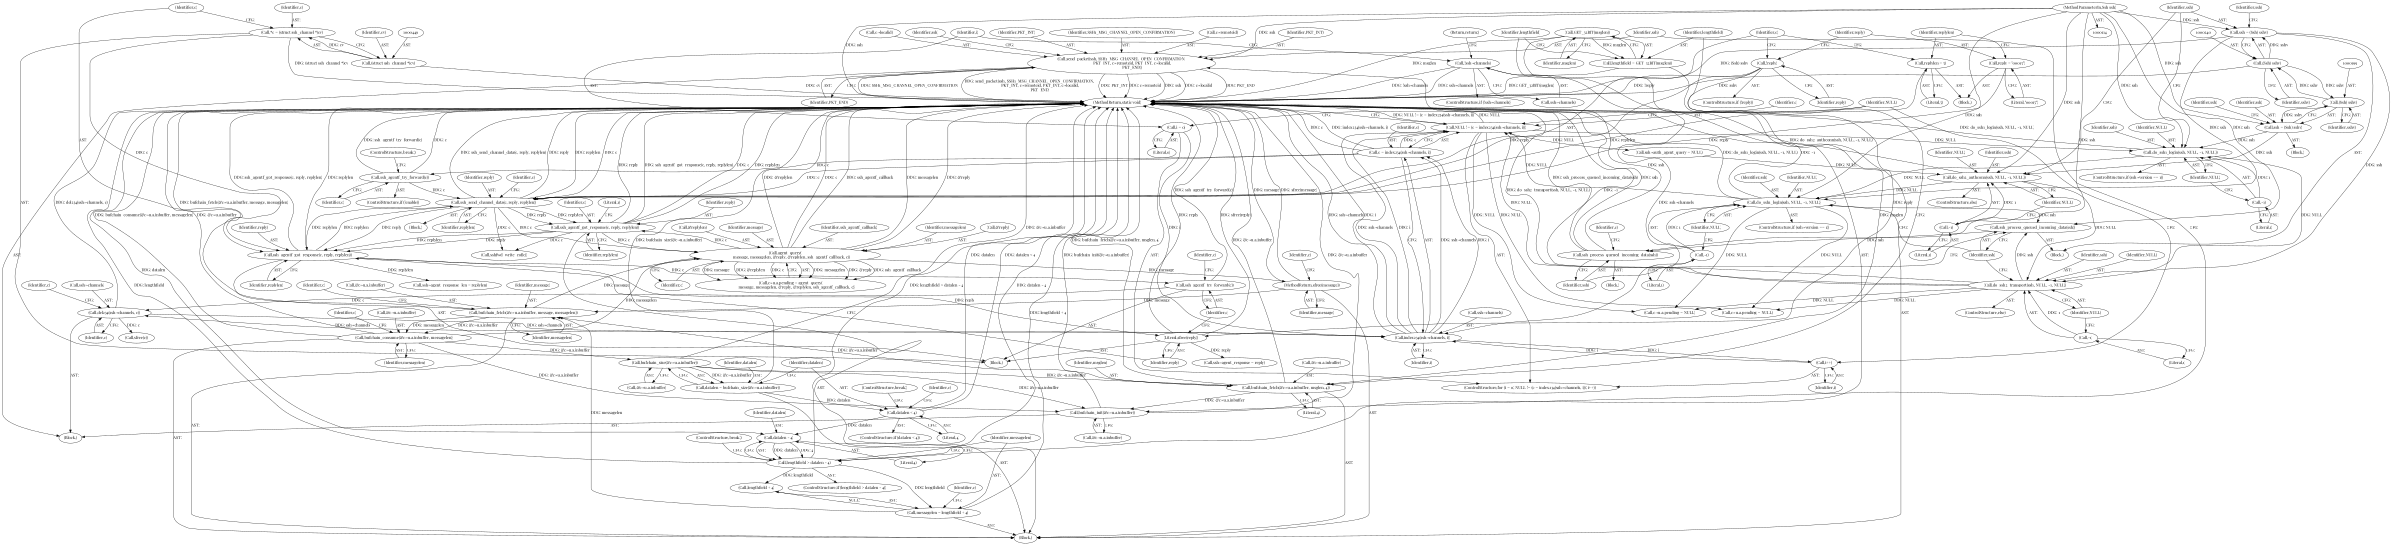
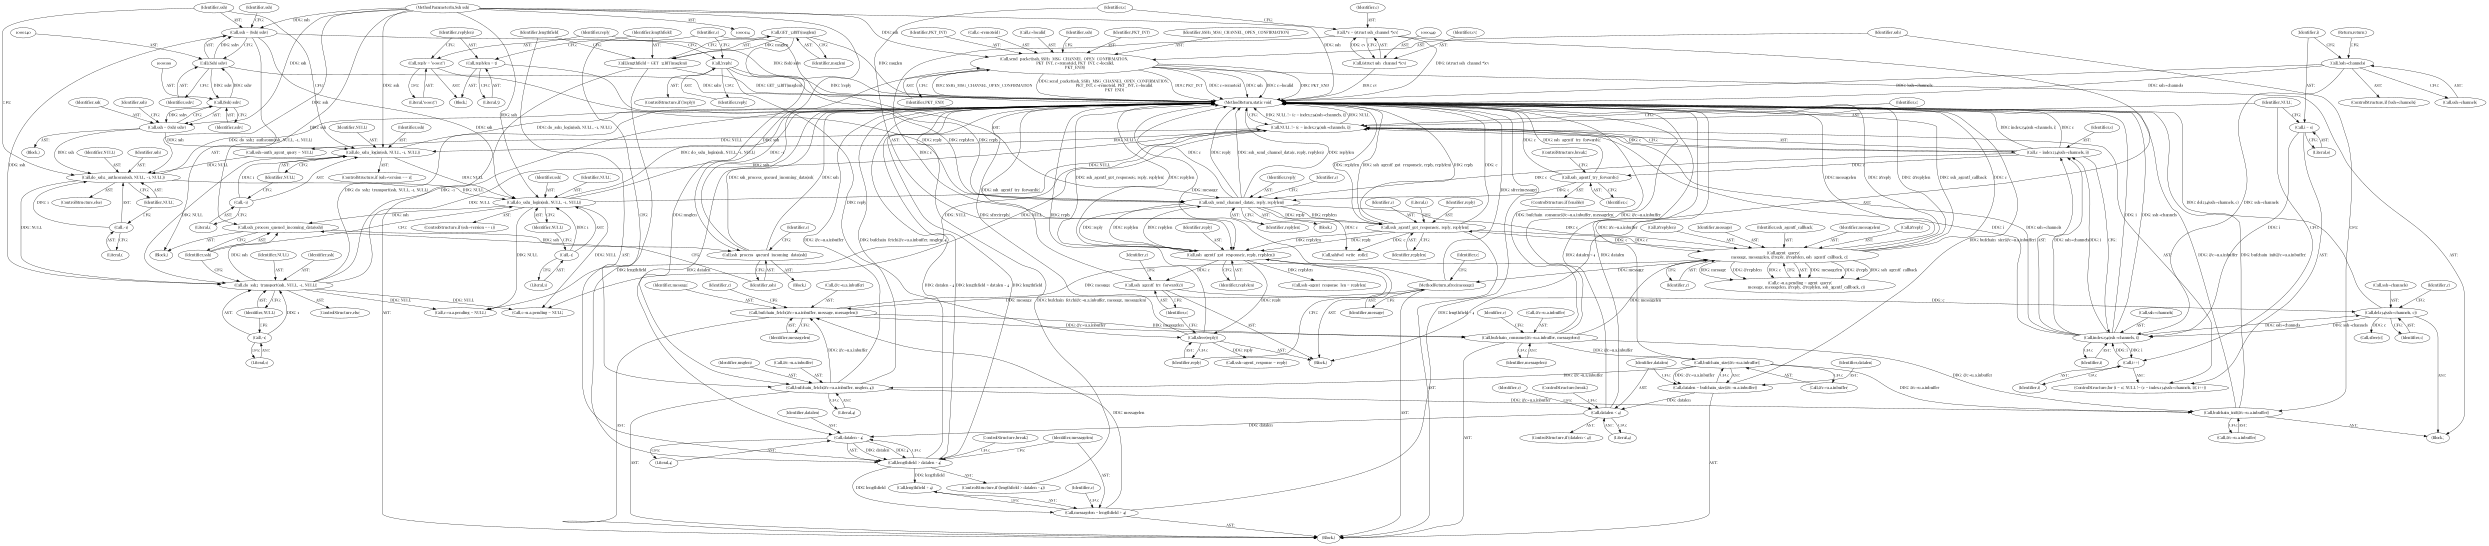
edge "(Call,bufchain_fetch(&c->u.a.inbuffer, message, messagelen))" -> "(MethodReturn,static void)": now "(ControlStructure,if (lengthfield > datalen - 4))" -> "(MethodReturn,static void)"
node "(Literal,sfree(reply))": label "(Literal,sfree(reply))" -> "(Call,sfree(reply))"
edge "(Call,lengthfield = GET_32BIT(msglen))" -> "(Call,lengthfield > datalen - 4)": added, label "DDG: lengthfield"
edge "(Call,messagelen = lengthfield + 4)" -> "(Call,lengthfield + 4)": label "NULL: " -> "CFG: "
